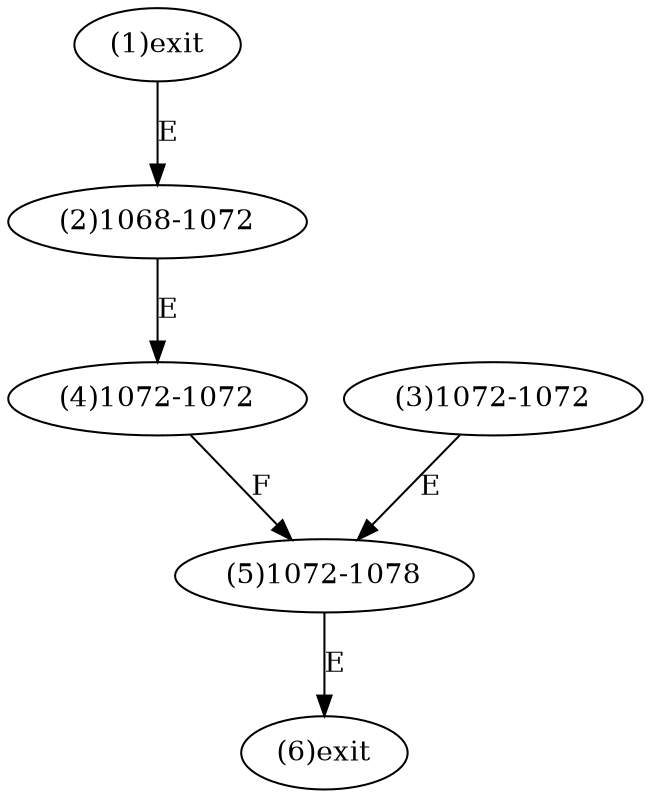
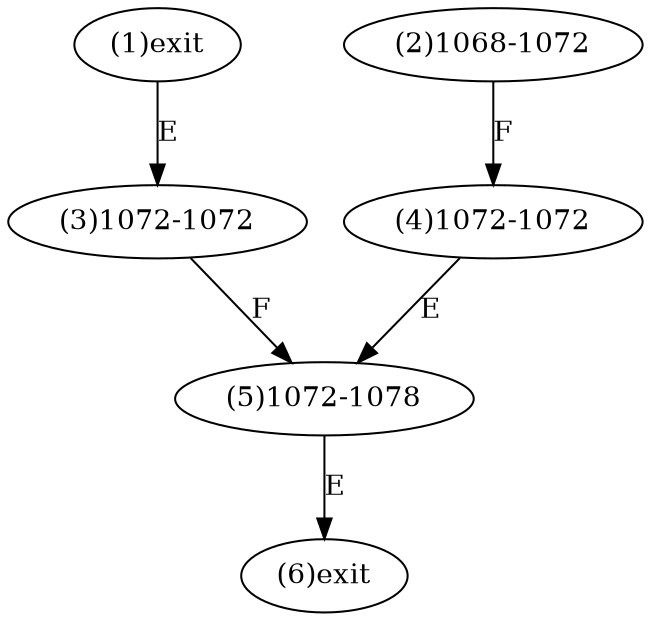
edge "(1)exit" -> "(2)1068-1072": now "(1)exit" -> "(3)1072-1072"
edge "(2)1068-1072" -> "(4)1072-1072": label "E" -> "F"
edge "(4)1072-1072" -> "(5)1072-1078": label "F" -> "E"
edge "(3)1072-1072" -> "(5)1072-1078": label "E" -> "F"
